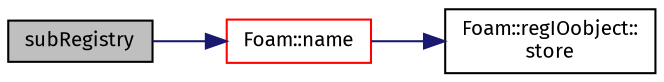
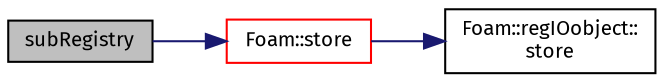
node "Foam::name": label "Foam::name" -> "Foam::store"
